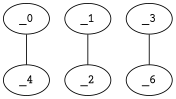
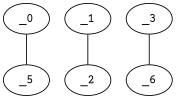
node "_4": label "_4" -> "_5"
